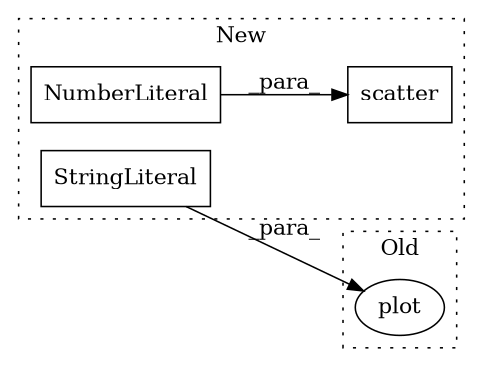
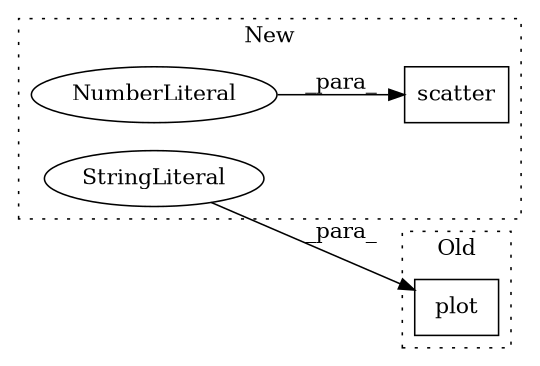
node "NumberLiteral": shape box -> ellipse
node "StringLiteral": shape box -> ellipse
node "plot": shape ellipse -> box
